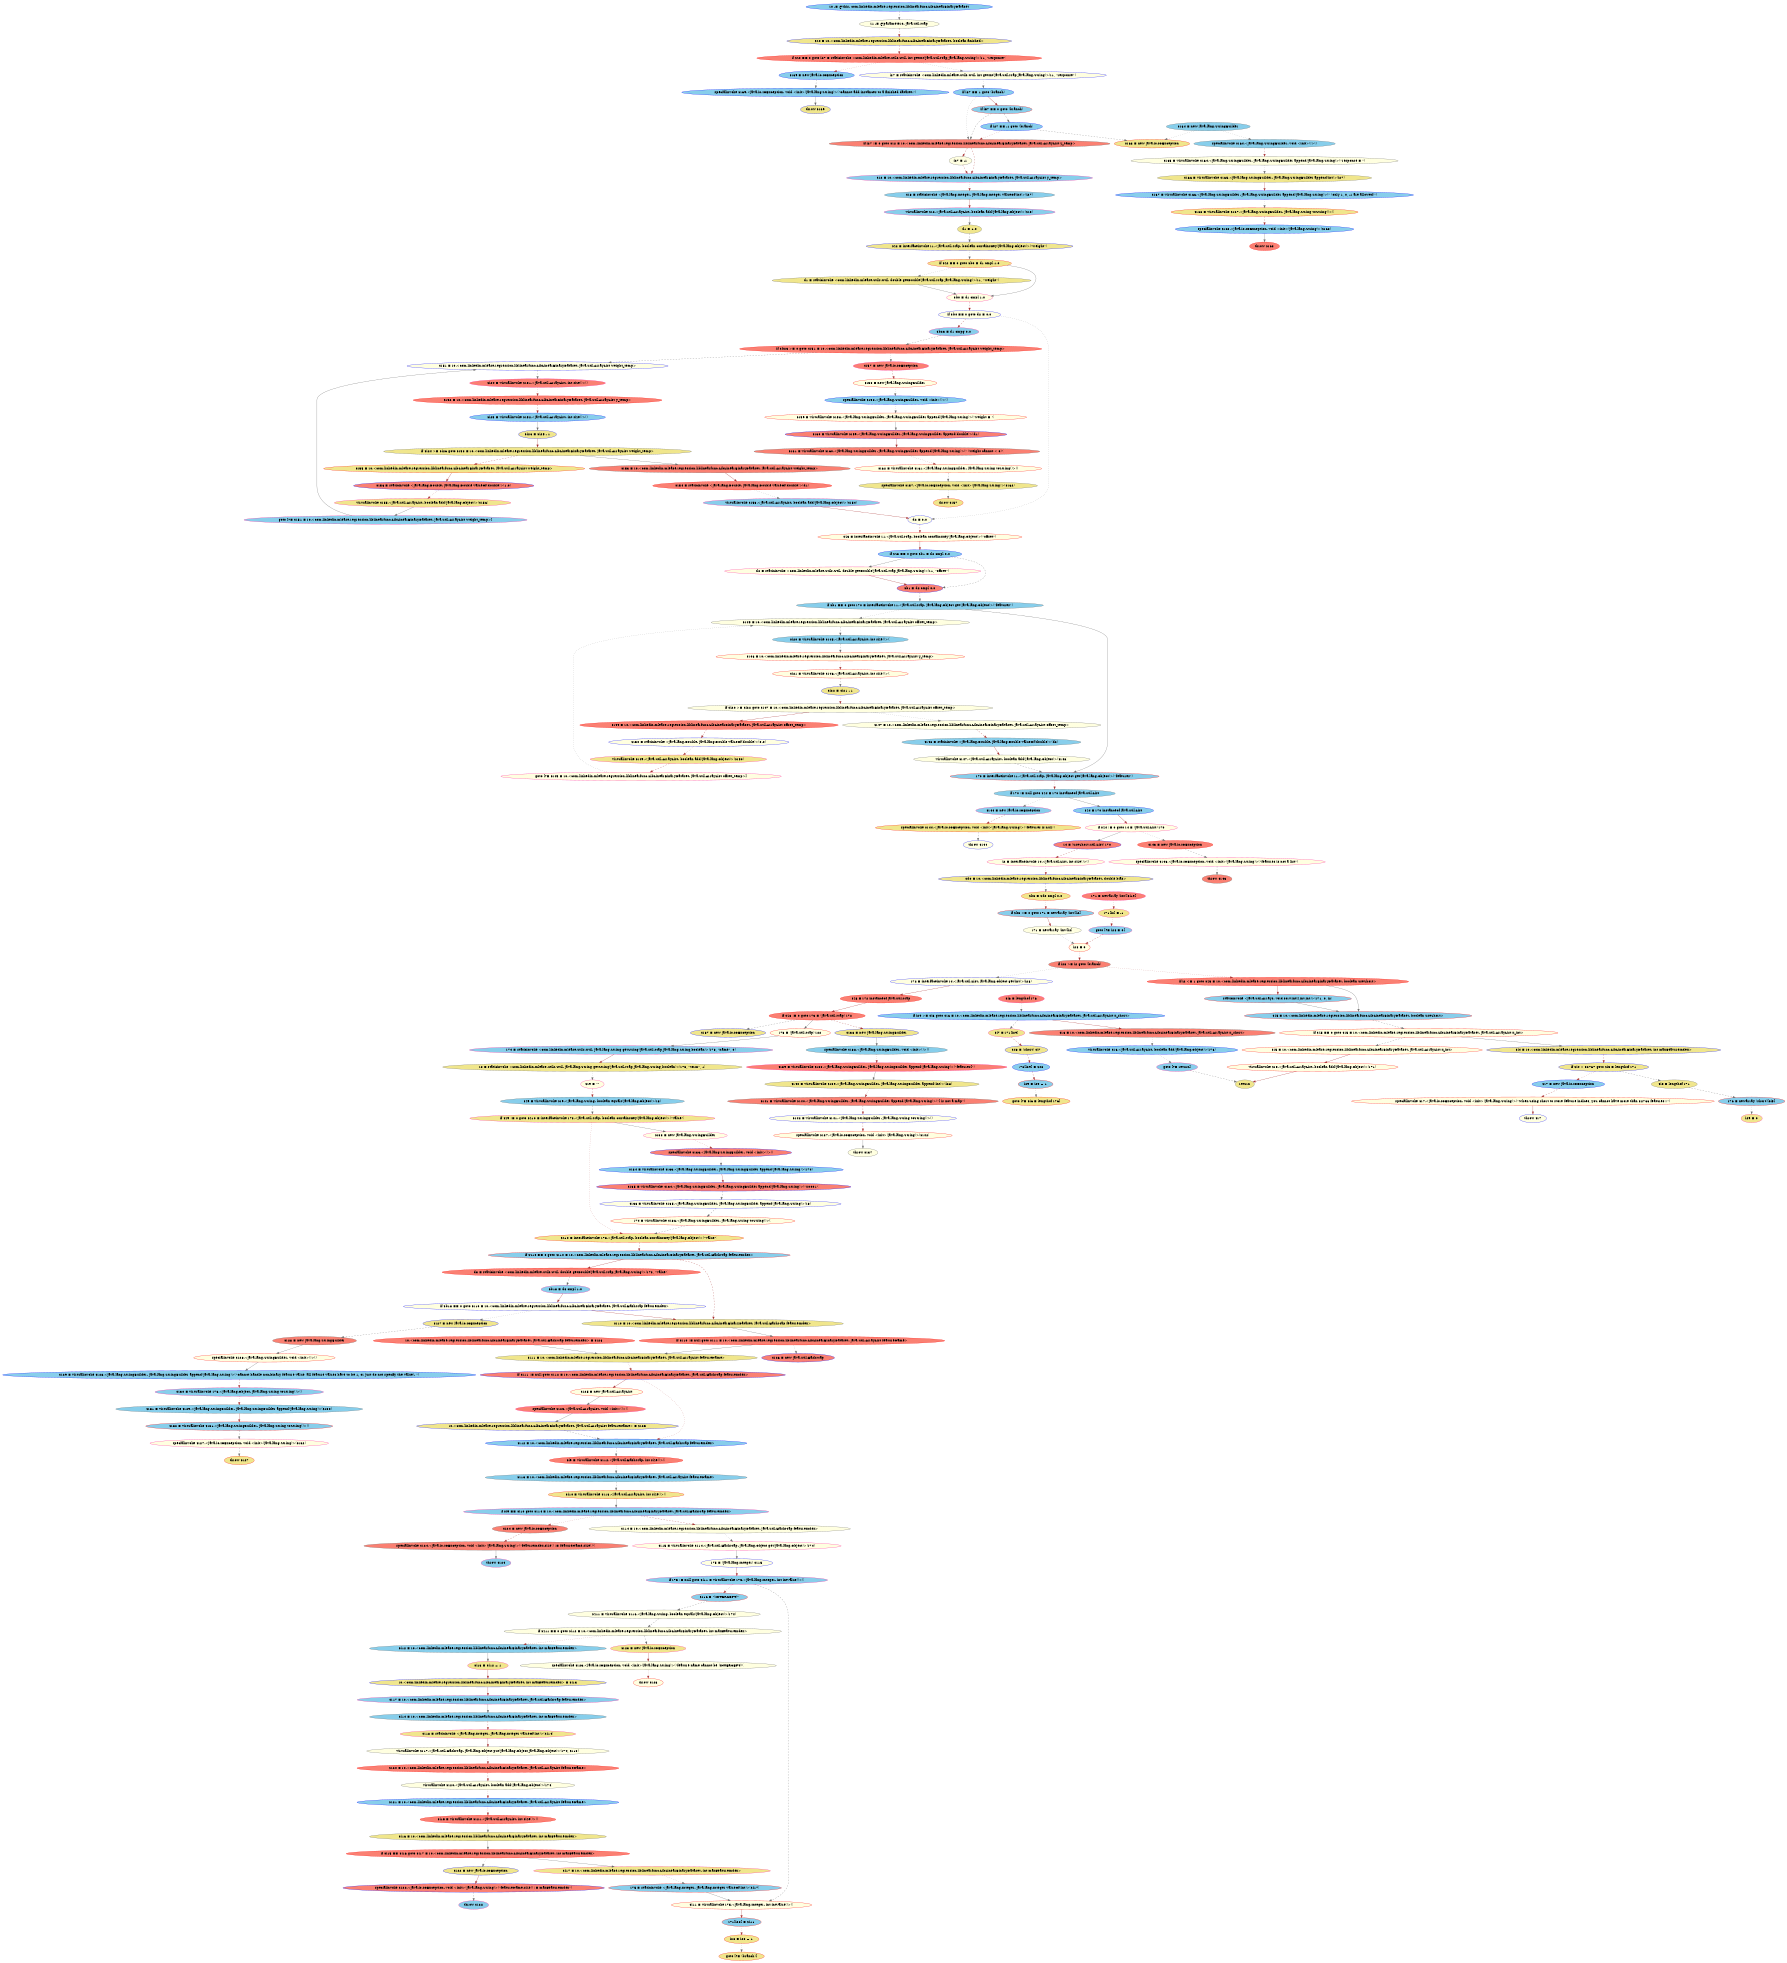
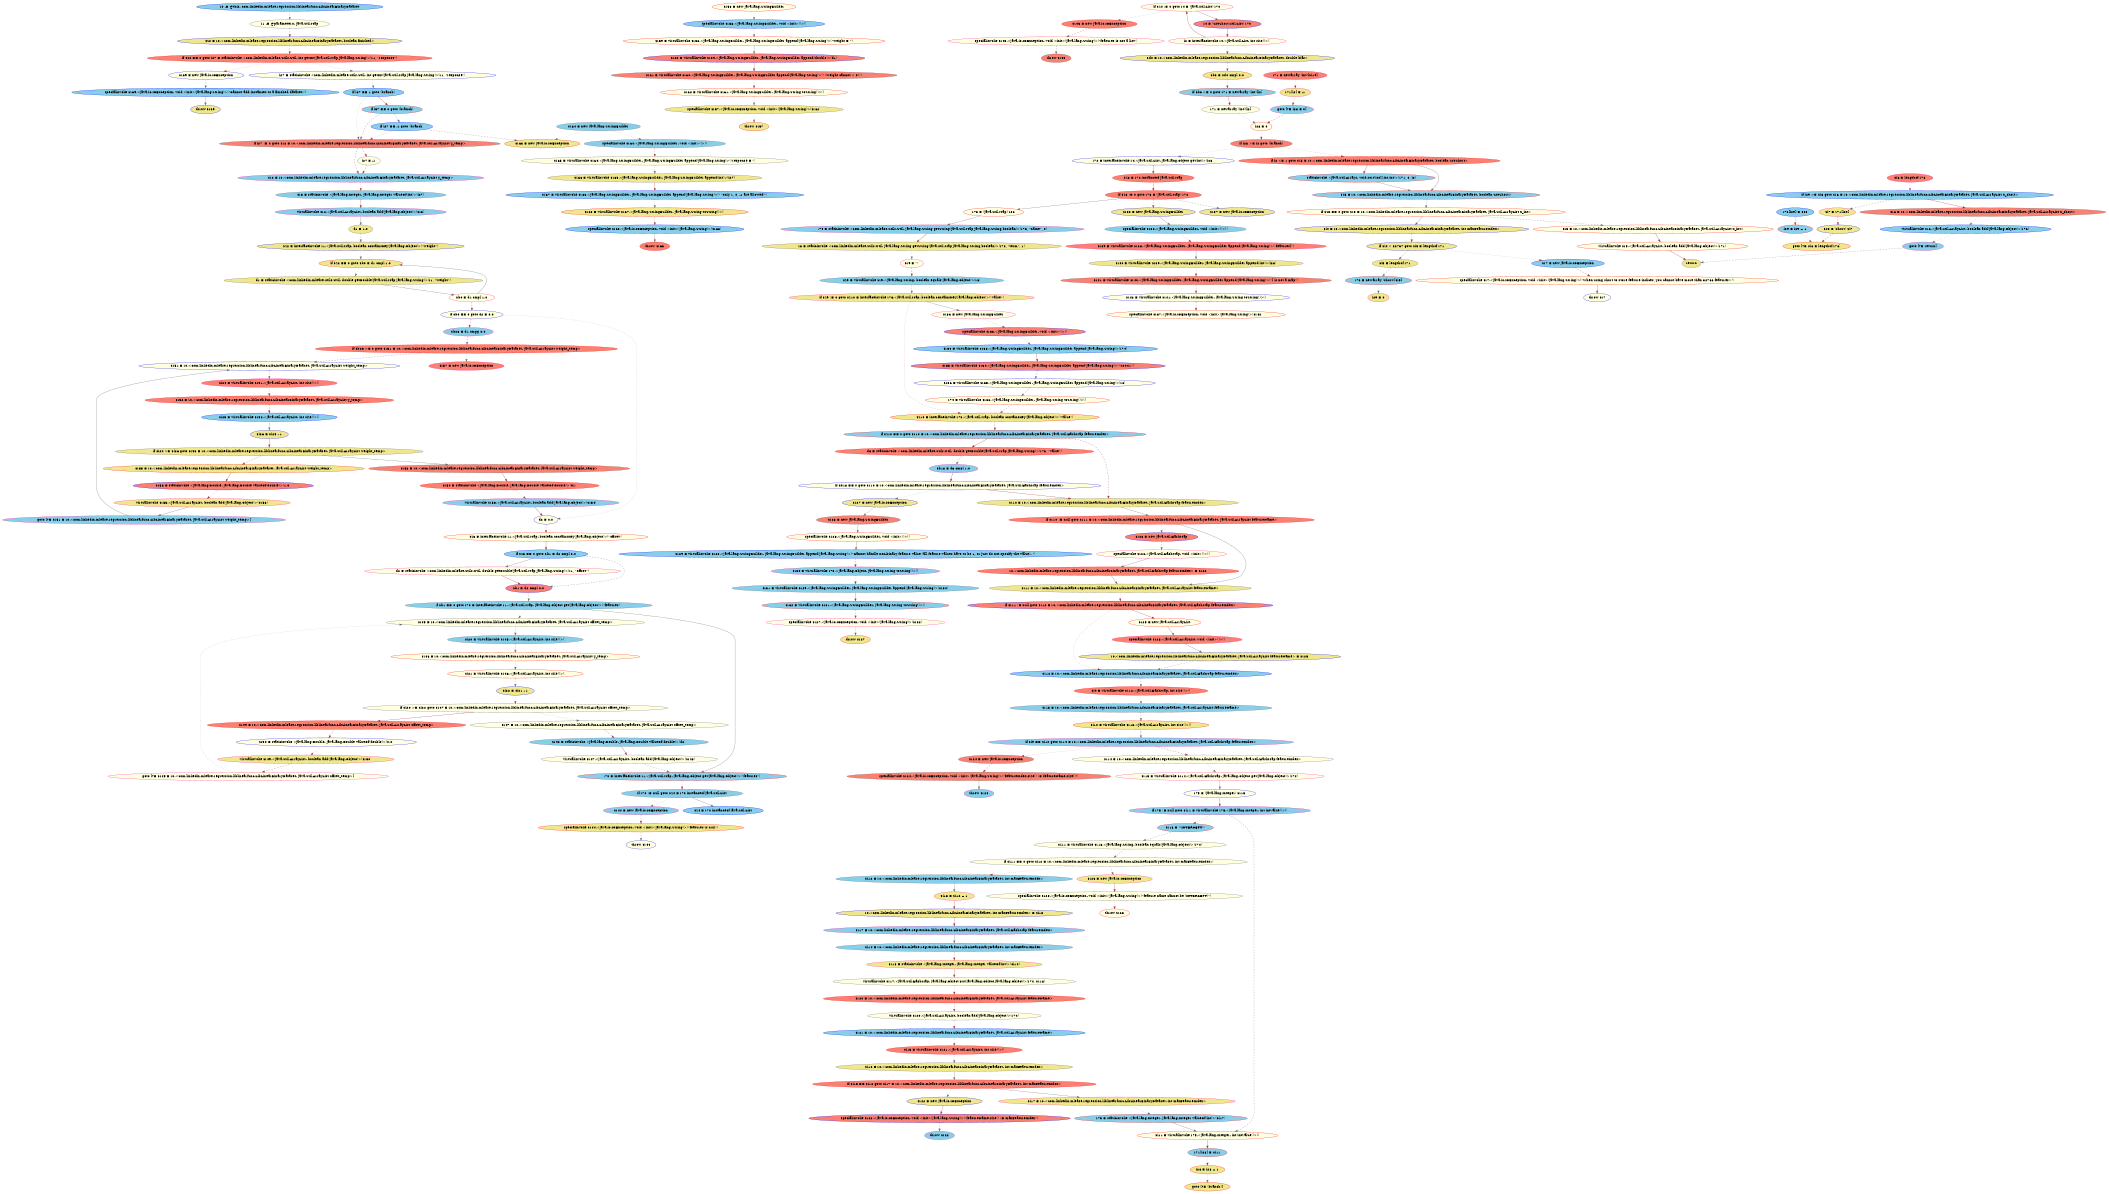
node "$r69 = new java.io.IOException": fillcolor skyblue -> lightyellow
edge "if $z2 == 0 goto $b0 = d1 cmpl 1.0" -> "$b0 = d1 cmpl 1.0": reversed
edge "$r57 = new java.io.IOException" -> "$r58 = new java.lang.StringBuilder": removed
node "specialinvoke $r26.<java.util.HashMap: void <init>()>()": added
edge "$z4 = r70 instanceof java.util.List" -> "if $z4 != 0 goto r4 = (java.util.List) r70": now "i2 = interfaceinvoke r4.<java.util.List: int size()>()" -> "if $z4 != 0 goto r4 = (java.util.List) r70"
edge "r4 = (useShort.util.List) r70" -> "i2 = interfaceinvoke r4.<java.util.List: int size()>()": style dashed -> solid
edge "$s8 = (short) $i7" -> "r76[i29] = $s8": now "$s8 = (short) $i7" -> "goto [?= $i6 = lengthof r76]"
node "throw $r37": removed
